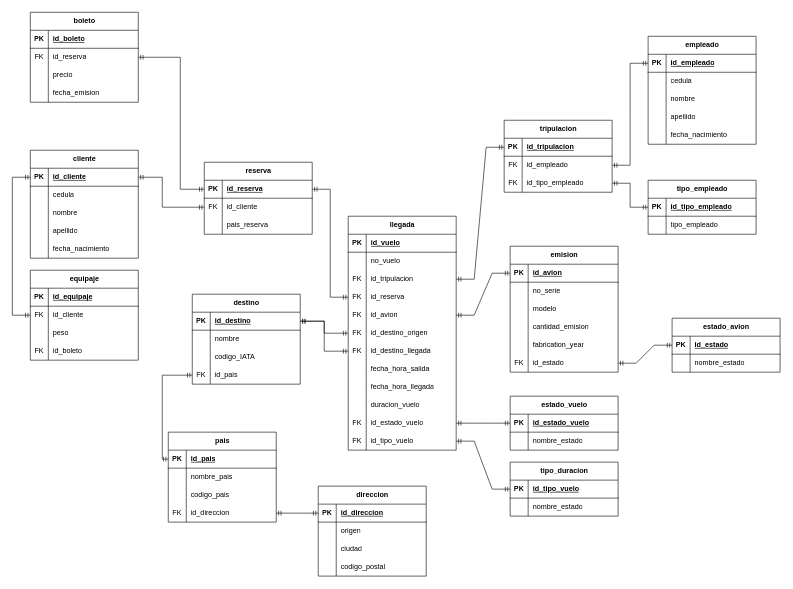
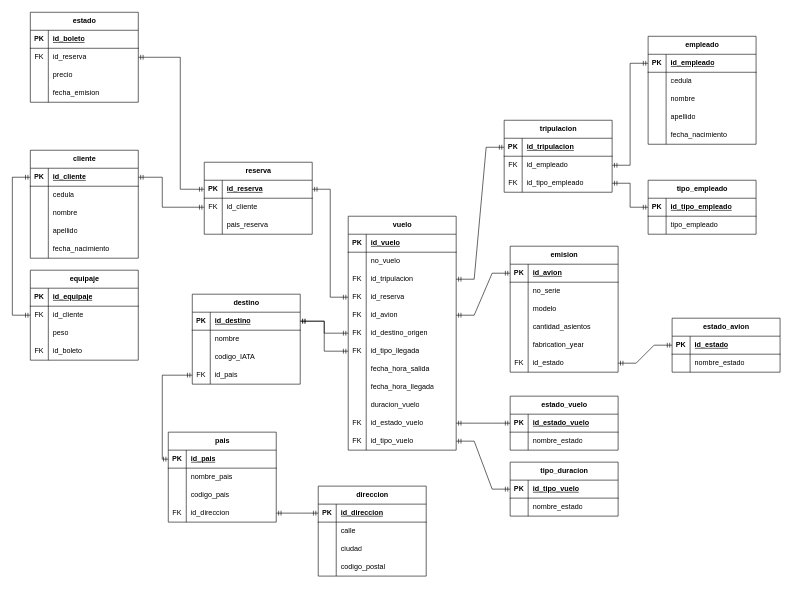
node "boleto": label "boleto" -> "estado"
node "llegada": label "llegada" -> "vuelo"
node "cantidad_emision": label "cantidad_emision" -> "cantidad_asientos"
node "id_destino_llegada": label "id_destino_llegada" -> "id_tipo_llegada"
node "origen": label "origen" -> "calle"
